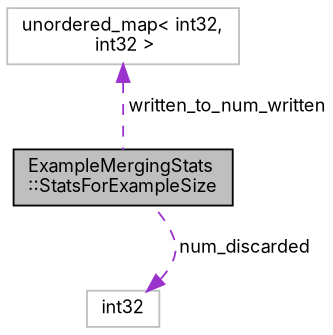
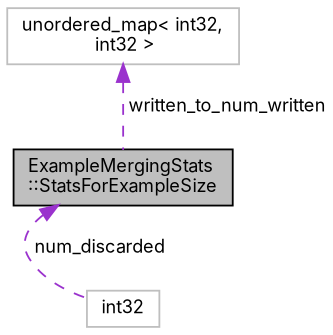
edge "ExampleMergingStats ::StatsForExampleSize" -> "int32": reversed
